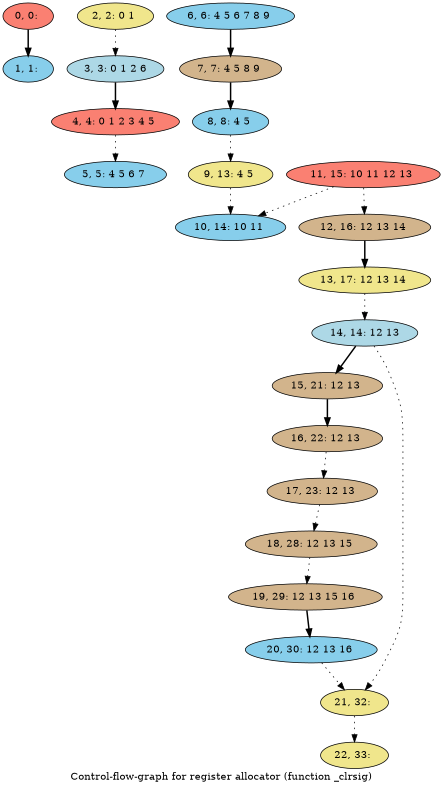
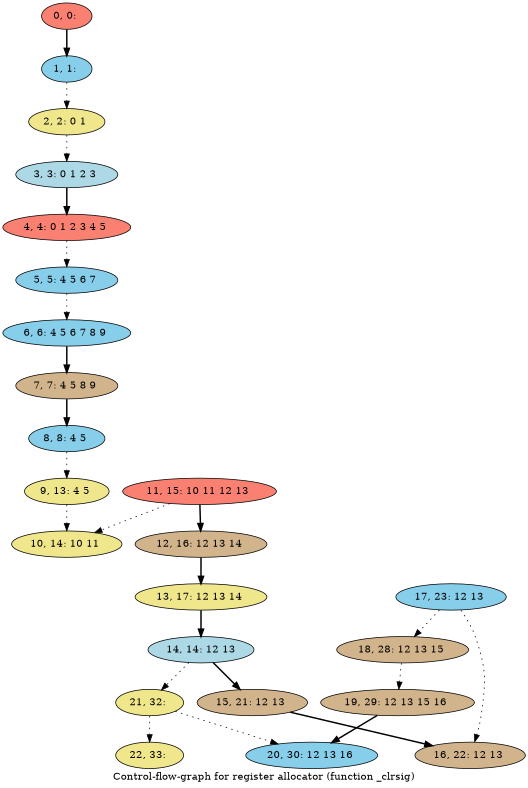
node "3, 3: 0 1 2 6": label "3, 3: 0 1 2 6" -> "3, 3: 0 1 2 3"
edge "1, 1:" -> "2, 2: 0 1": added
edge "11, 15: 10 11 12 13" -> "12, 16: 12 13 14": style dotted -> bold
node "10, 14: 10 11": fillcolor skyblue -> khaki
edge "5, 5: 4 5 6 7" -> "6, 6: 4 5 6 7 8 9": added
edge "13, 17: 12 13 14" -> "14, 14: 12 13": style dotted -> bold
edge "16, 22: 12 13" -> "17, 23: 12 13": reversed
node "17, 23: 12 13": fillcolor tan -> skyblue
edge "20, 30: 12 13 16" -> "21, 32:": reversed
